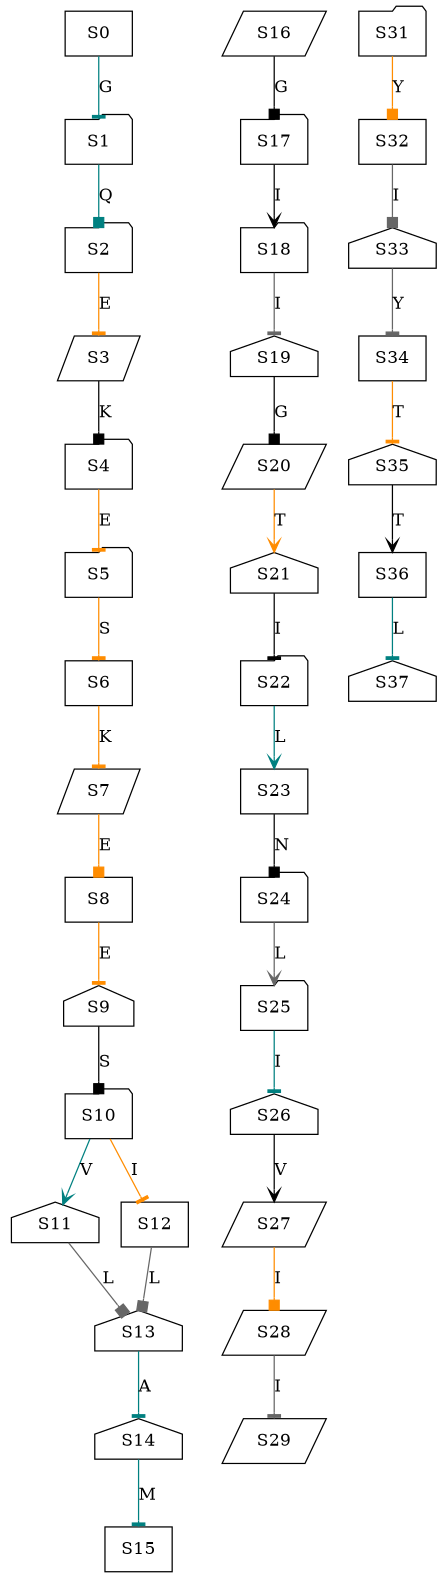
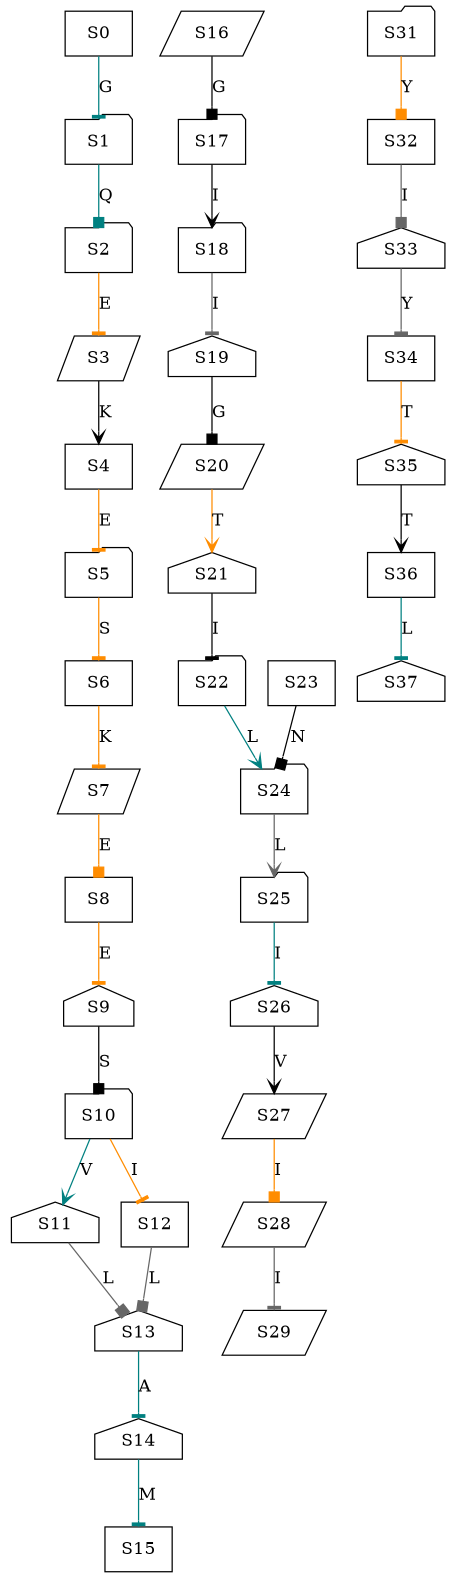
edge "S3" -> "S4": arrowhead box -> vee
node "S4": shape folder -> box
edge "S22" -> "S23": now "S22" -> "S24"
